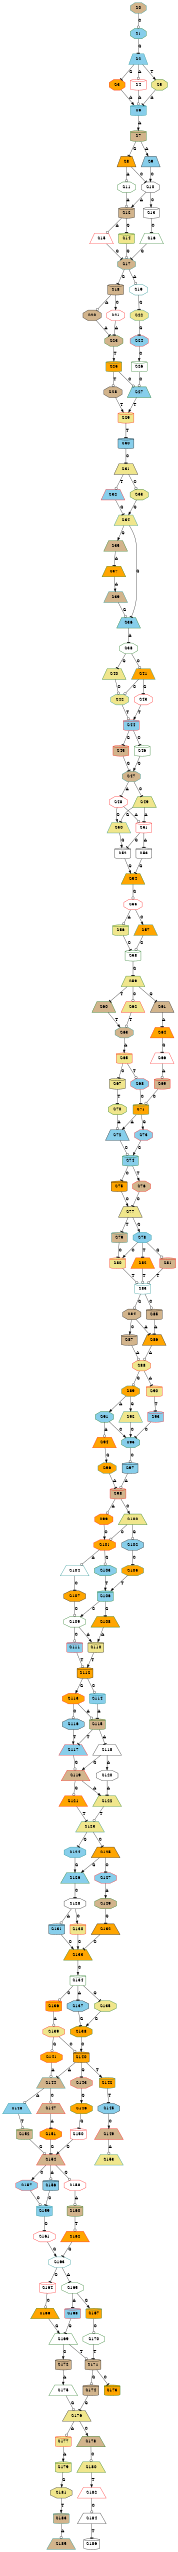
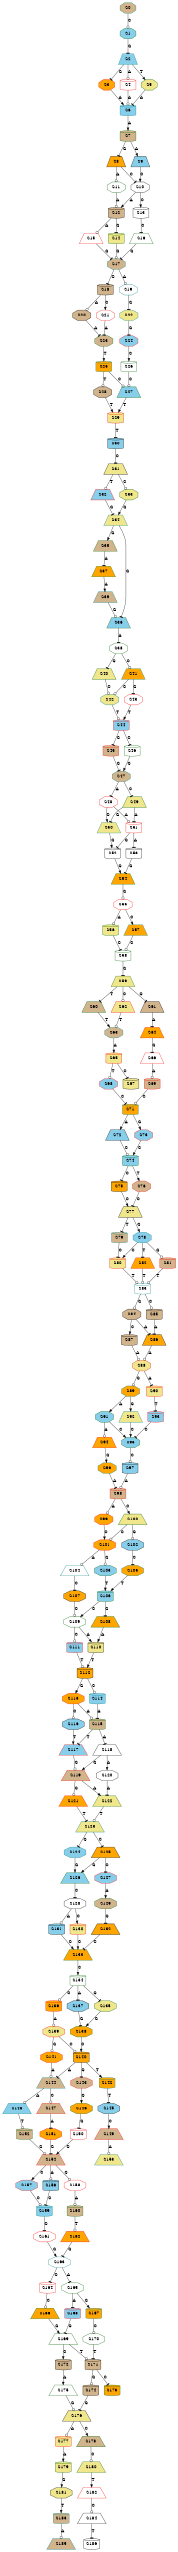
node "S70": removed
